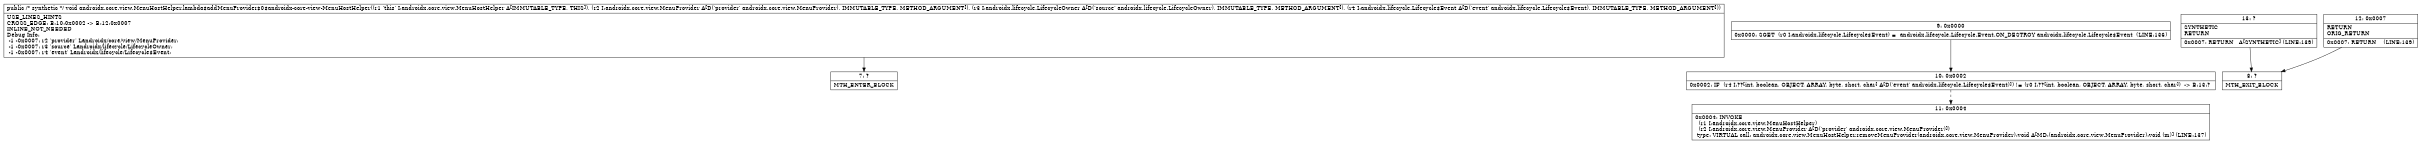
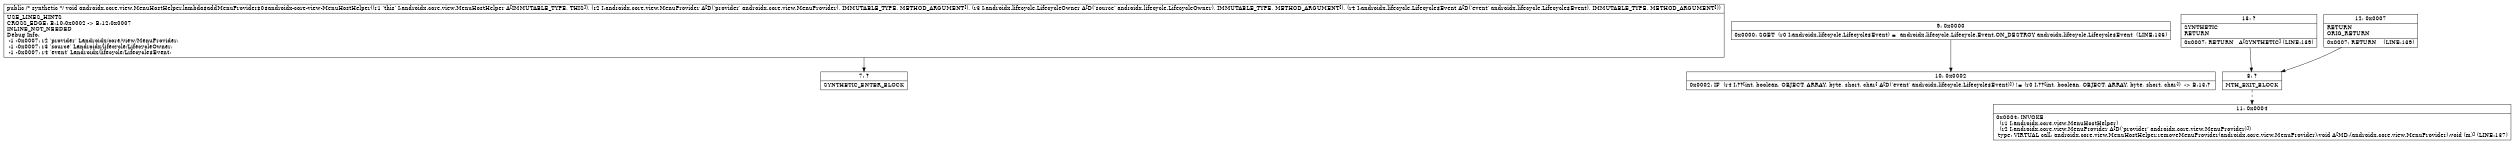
node "7: ?": text "MTH_ENTER_BLOCK" -> "SYNTHETIC_ENTER_BLOCK"
edge "10: 0x0002" -> "11: 0x0004": now "8: ?" -> "11: 0x0004"
